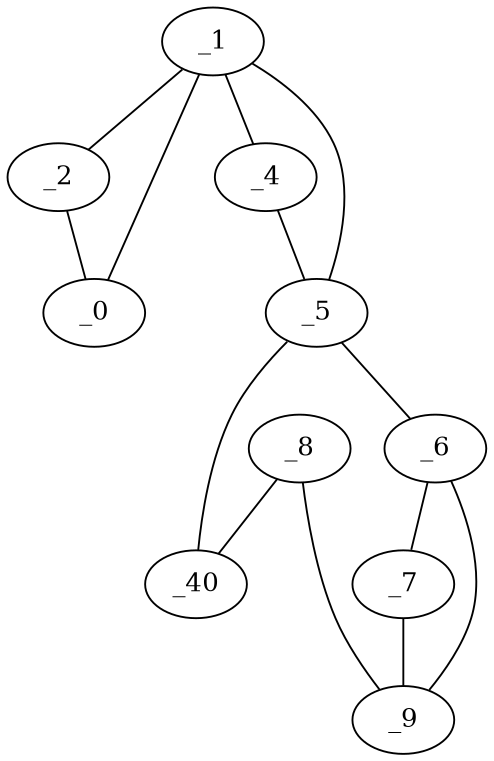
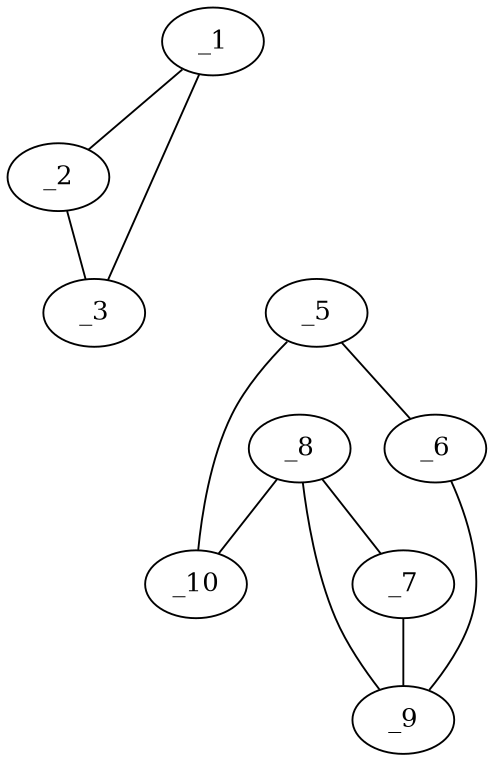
edge "_1" -- "_5": removed
node "_4": removed
node "_0": label "_0" -> "_3"
edge "_6" -- "_7": now "_8" -- "_7"
node "_40": label "_40" -> "_10"
